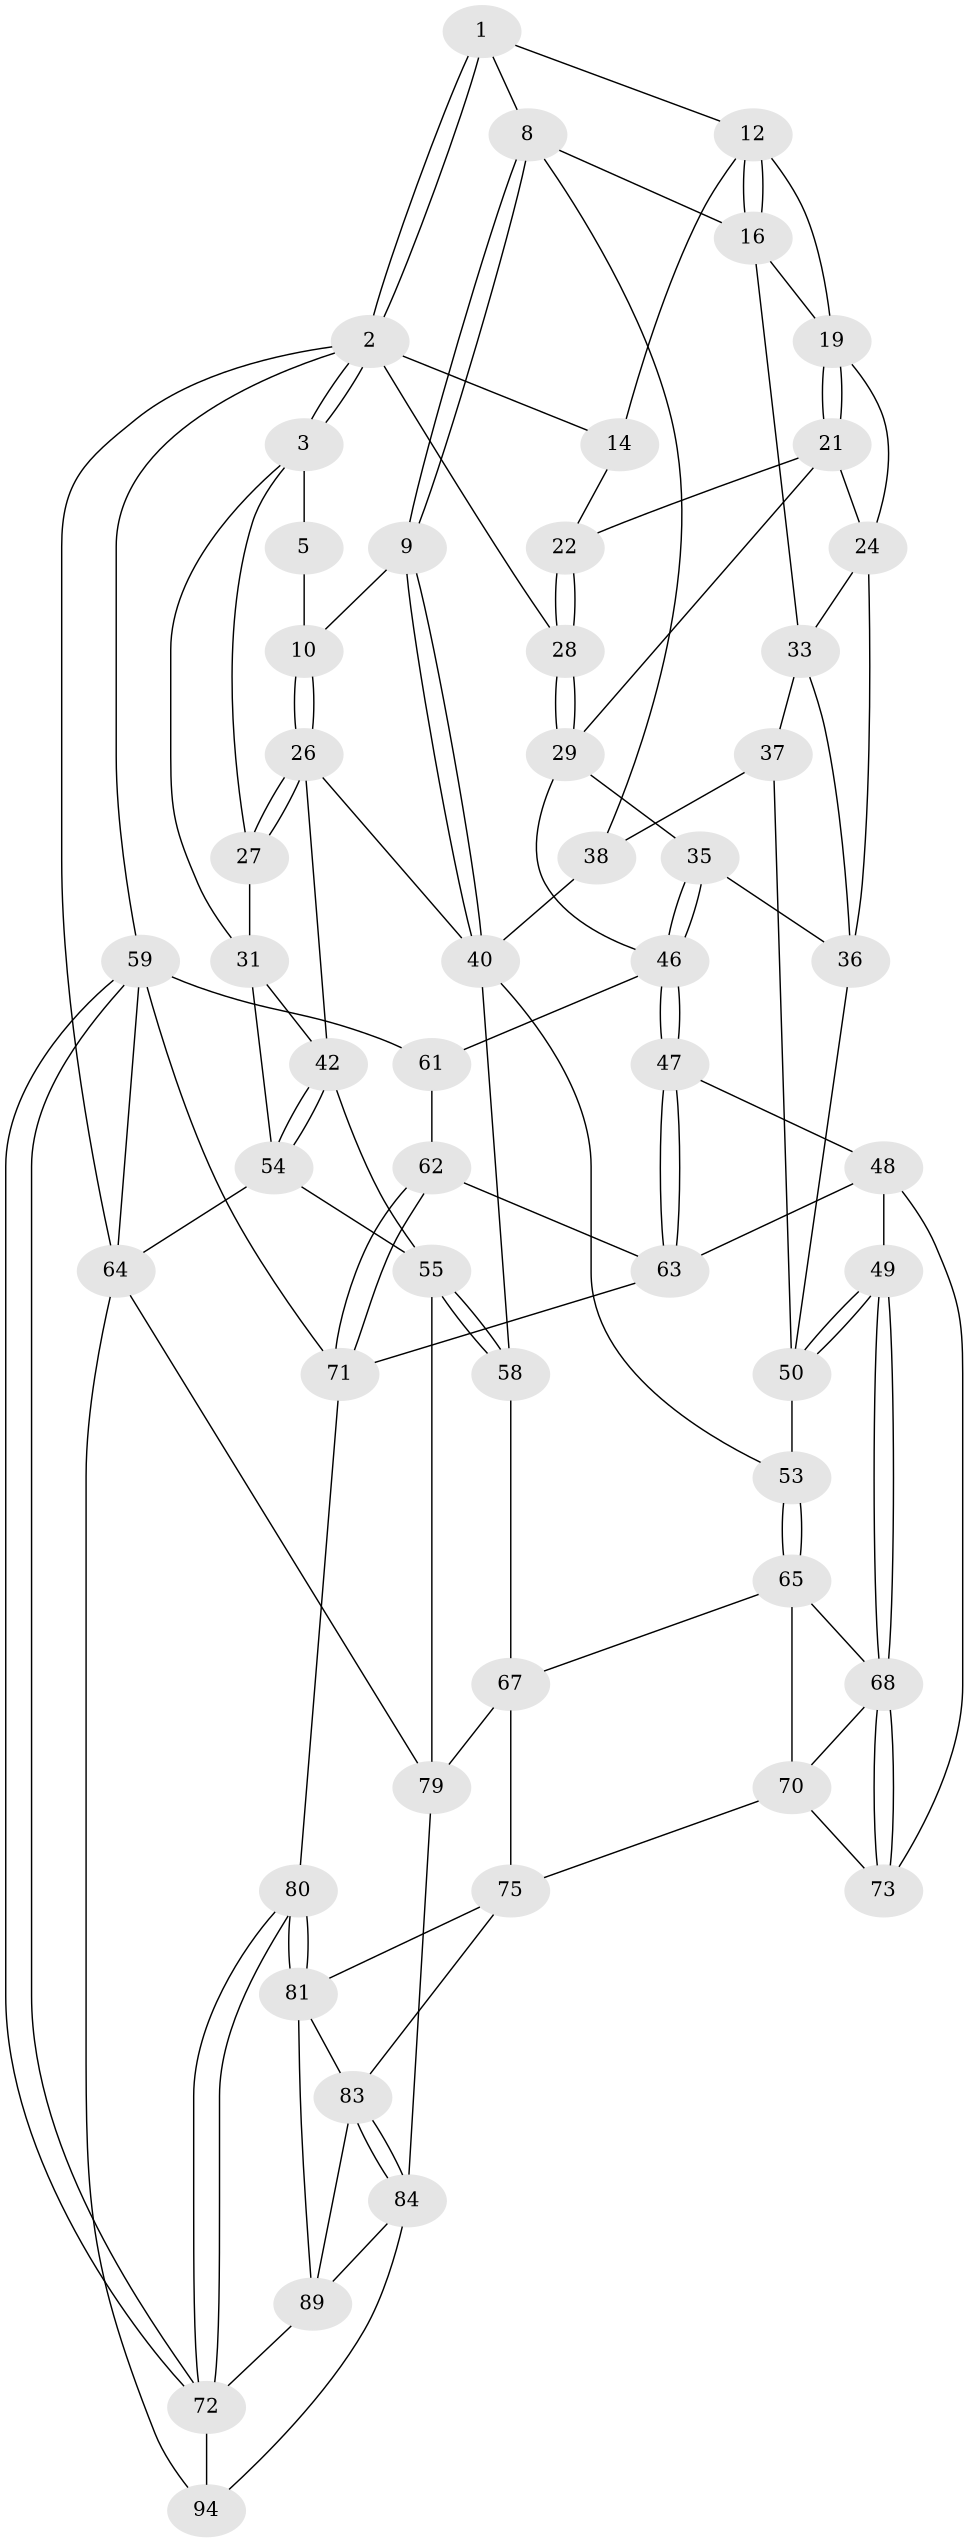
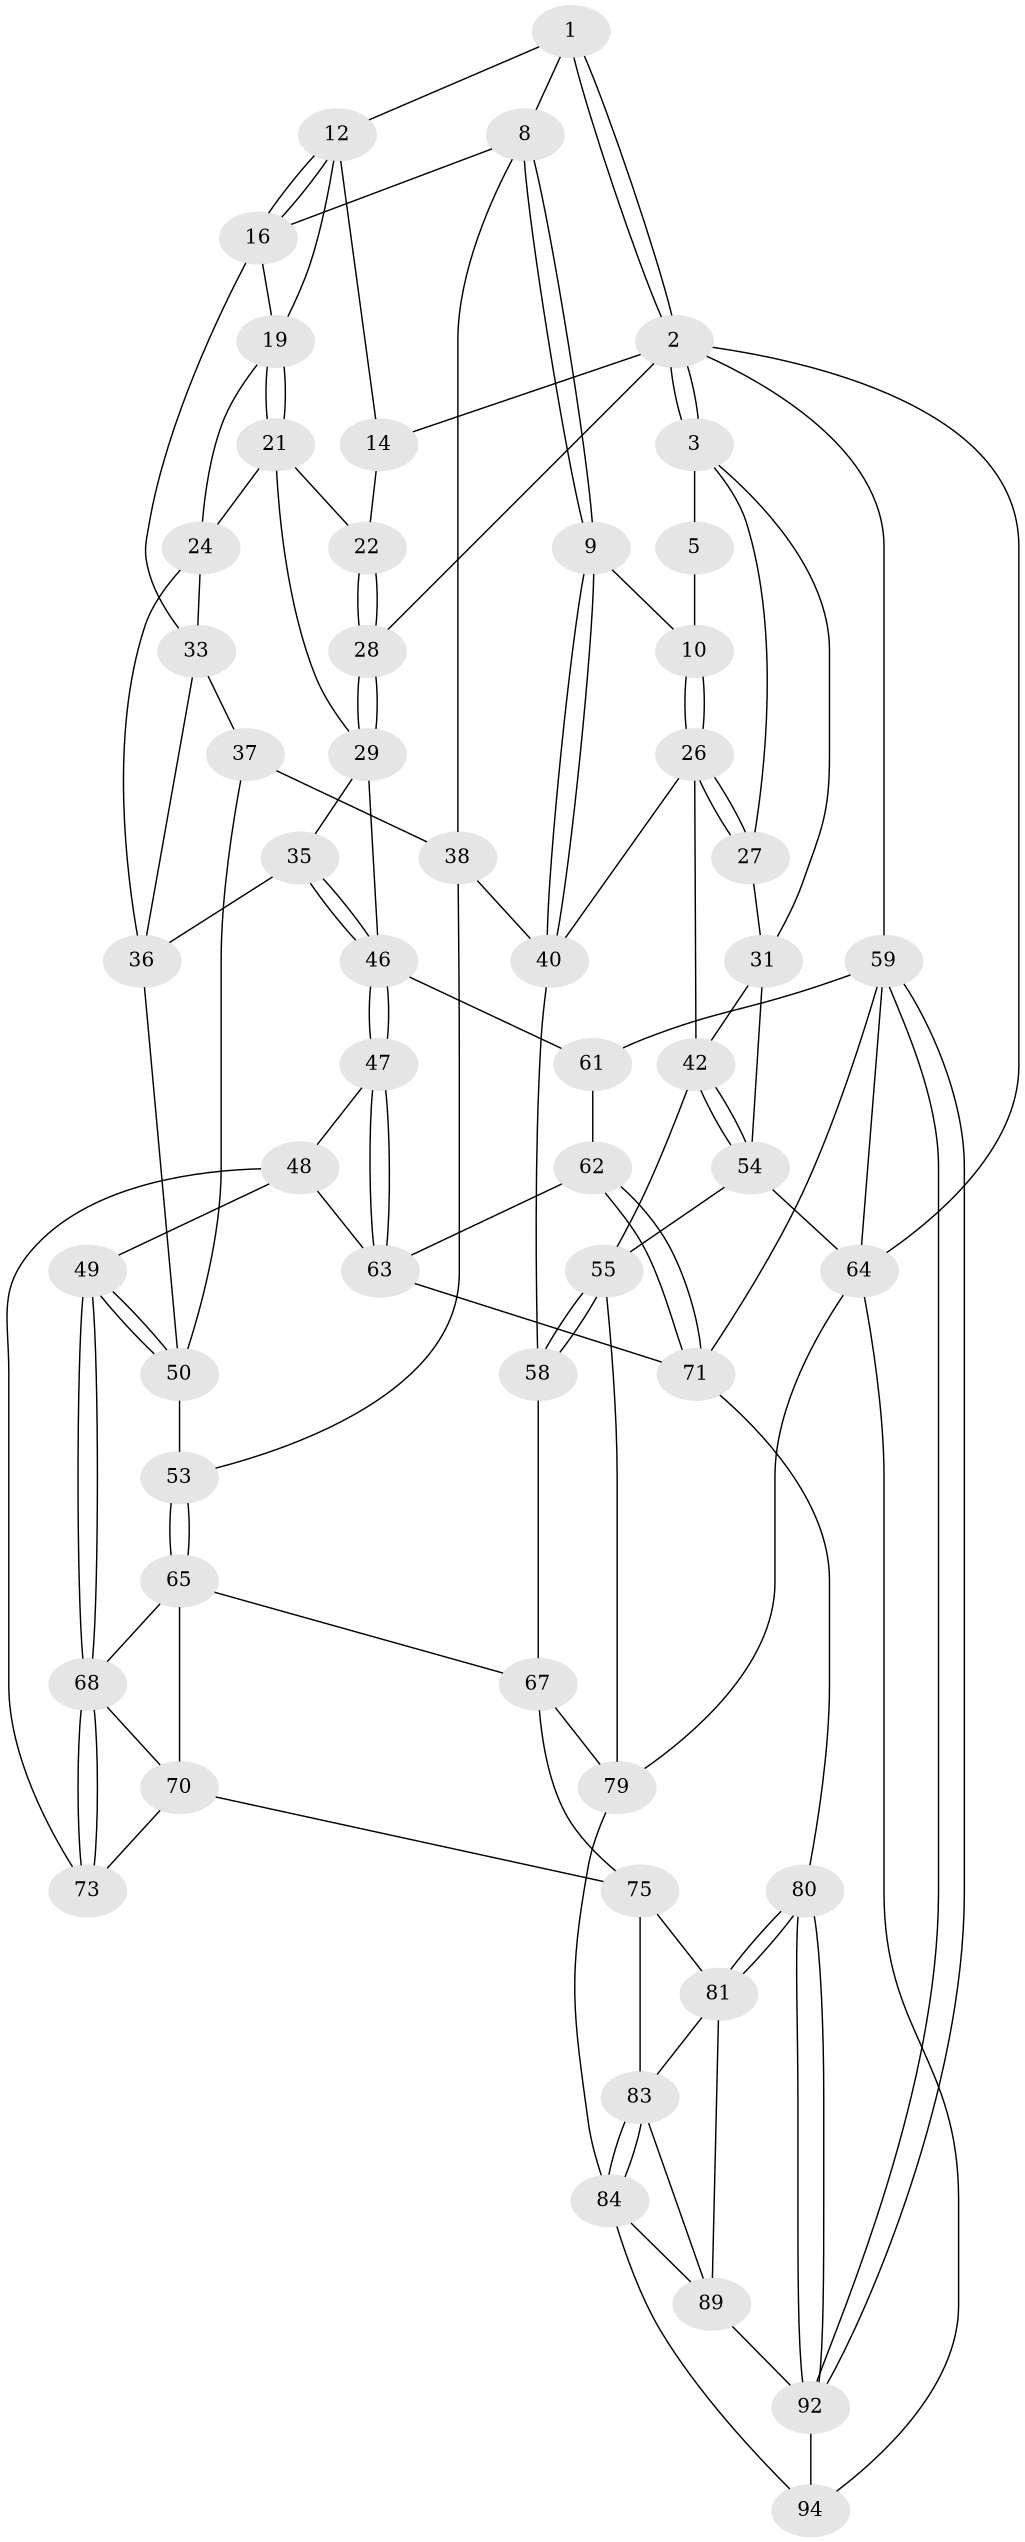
edge "40" -- "53": now "38" -- "53"
node "72": label "72" -> "92"
